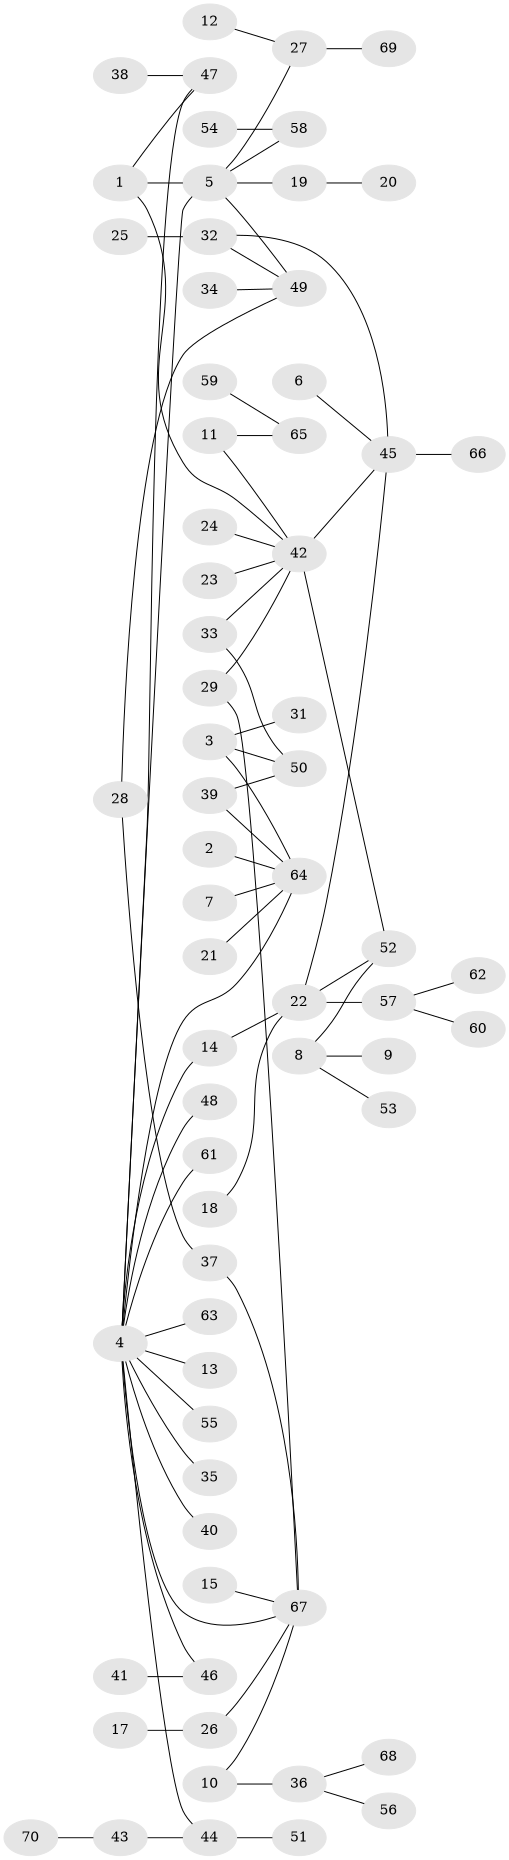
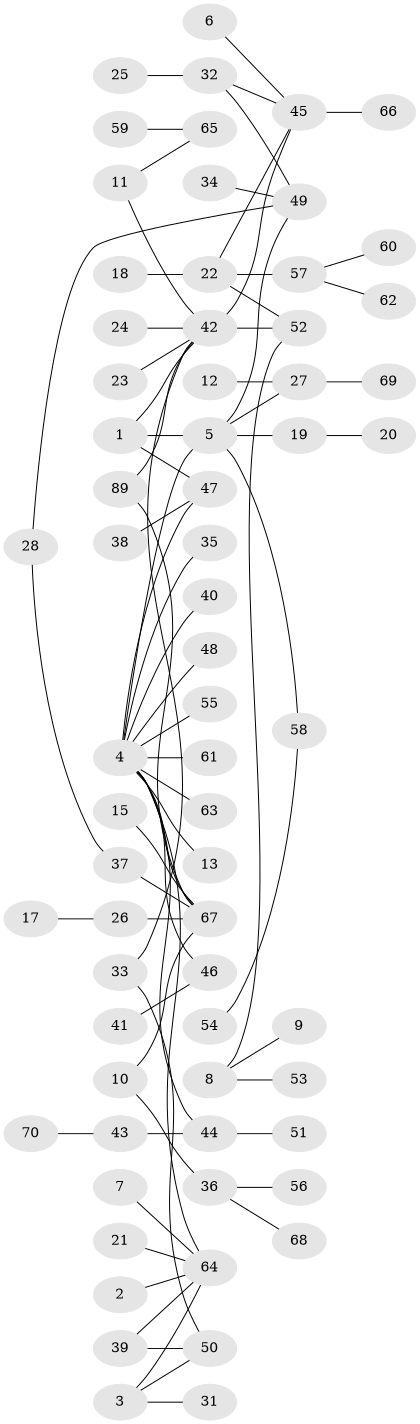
node "29": label "29" -> "89"
node "14": removed
